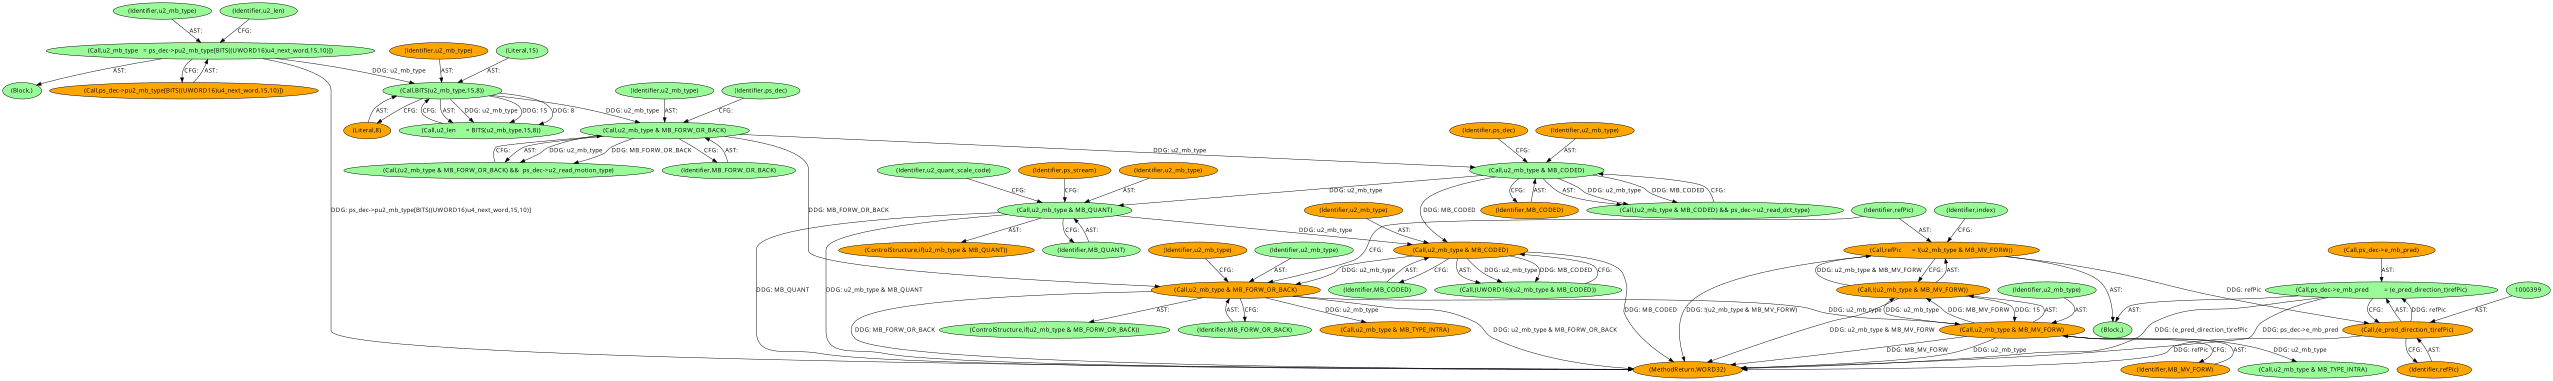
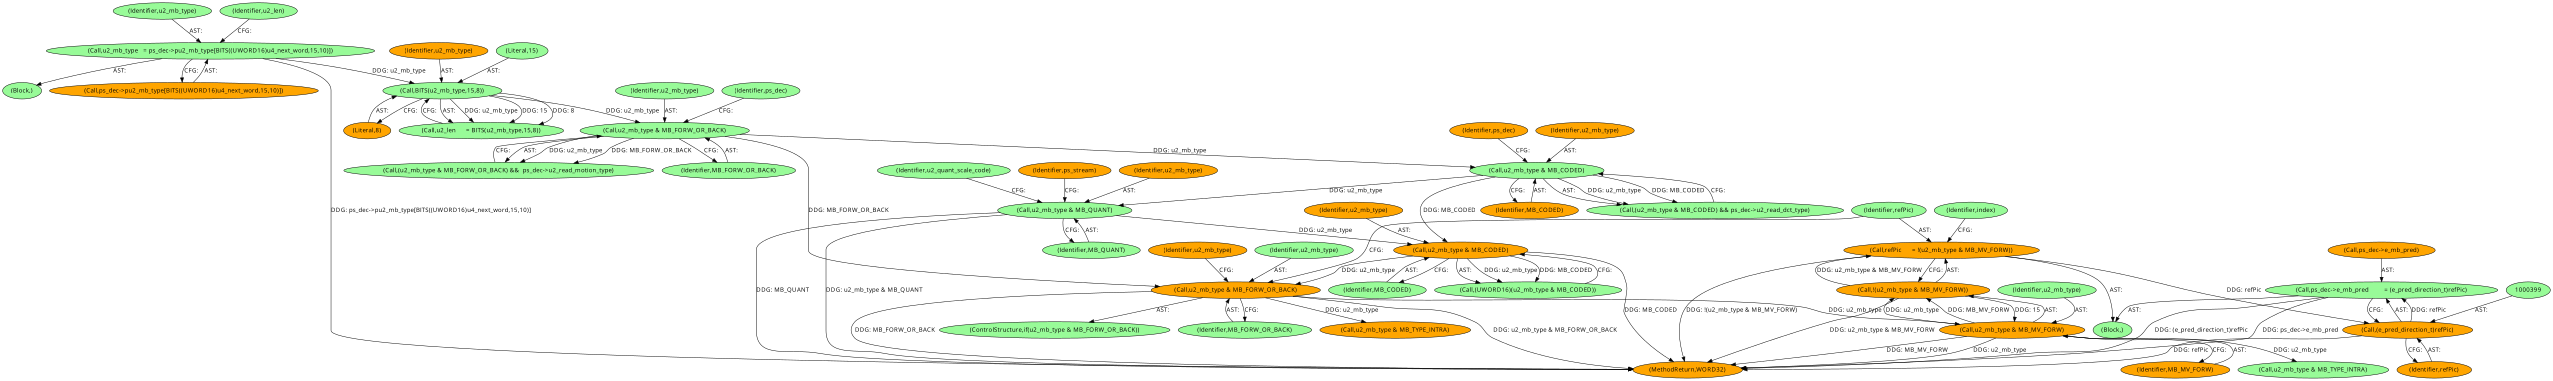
node "(ControlStructure,if(u2_mb_type & MB_QUANT))": removed
